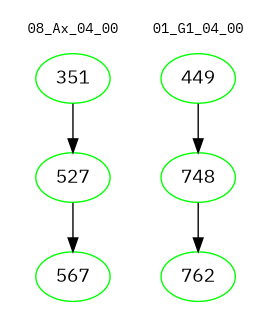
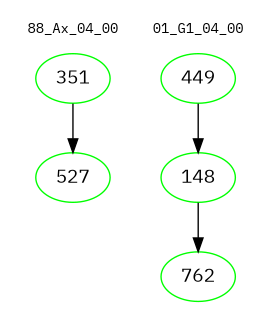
cluster "08_Ax_04_00": label "08_Ax_04_00" -> "88_Ax_04_00"
node "748": label "748" -> "148"
node "567": removed
